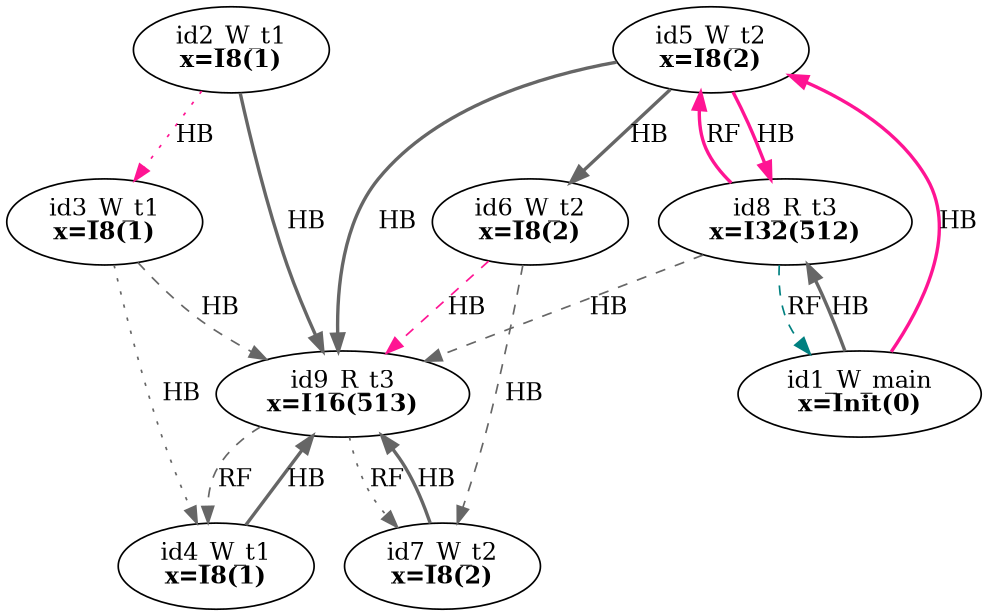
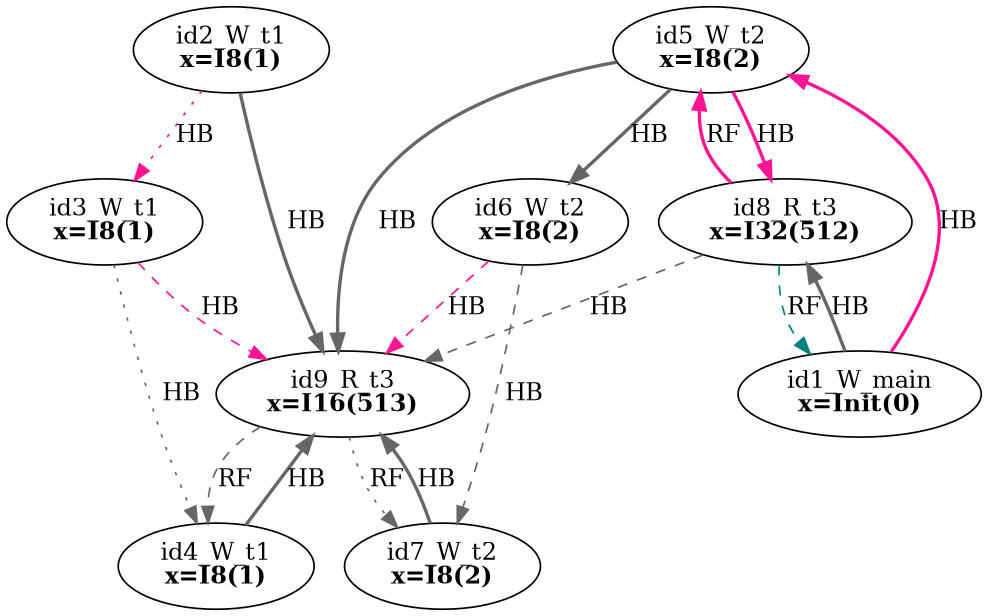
edge "id3_W_t1" -> "id9_R_t3": color gray40 -> deeppink
